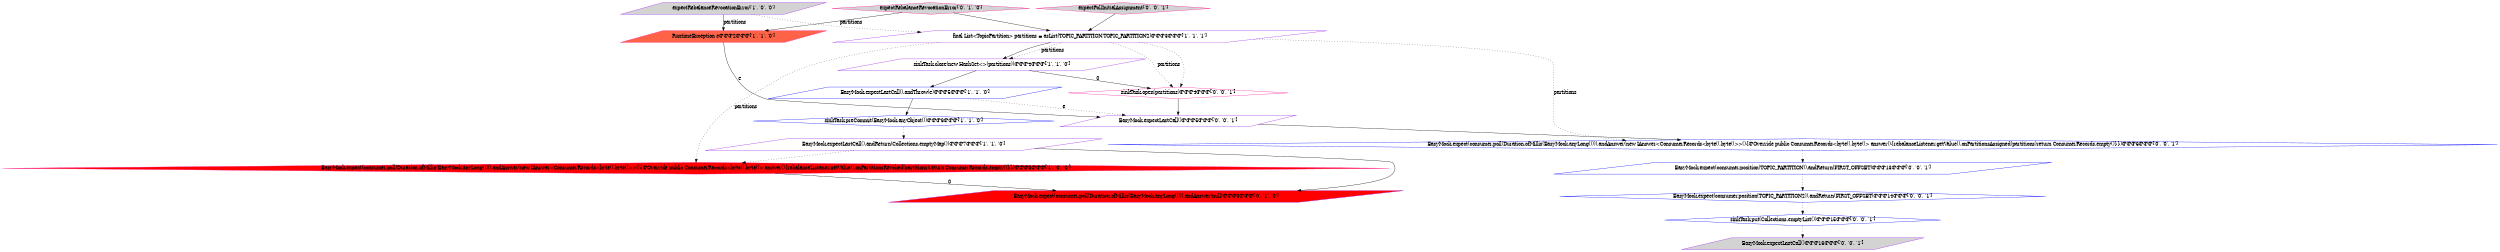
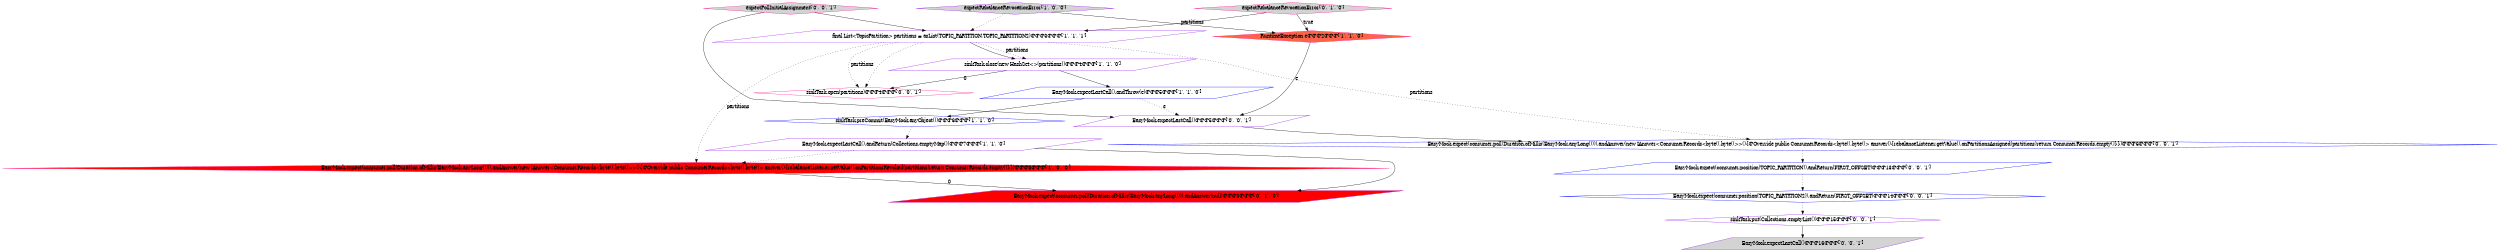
node "expectRebalanceRevocationError['1', '0', '0']": shape parallelogram -> diamond
edge "expectRebalanceRevocationError['0', '1', '0']" -> "RuntimeException e@@@2@@@['1', '1', '0']": label "partitions" -> "true"
node "RuntimeException e@@@2@@@['1', '1', '0']": shape parallelogram -> diamond
edge "sinkTask.open(partitions)@@@4@@@['0', '0', '1']" -> "EasyMock.expectLastCall()@@@5@@@['0', '0', '1']": now "expectPollInitialAssignment['0', '0', '1']" -> "EasyMock.expectLastCall()@@@5@@@['0', '0', '1']"
node "sinkTask.put(Collections.emptyList())@@@15@@@['0', '0', '1']": color blue -> purple
edge "sinkTask.put(Collections.emptyList())@@@15@@@['0', '0', '1']" -> "EasyMock.expectLastCall()@@@16@@@['0', '0', '1']": style dotted -> solid
